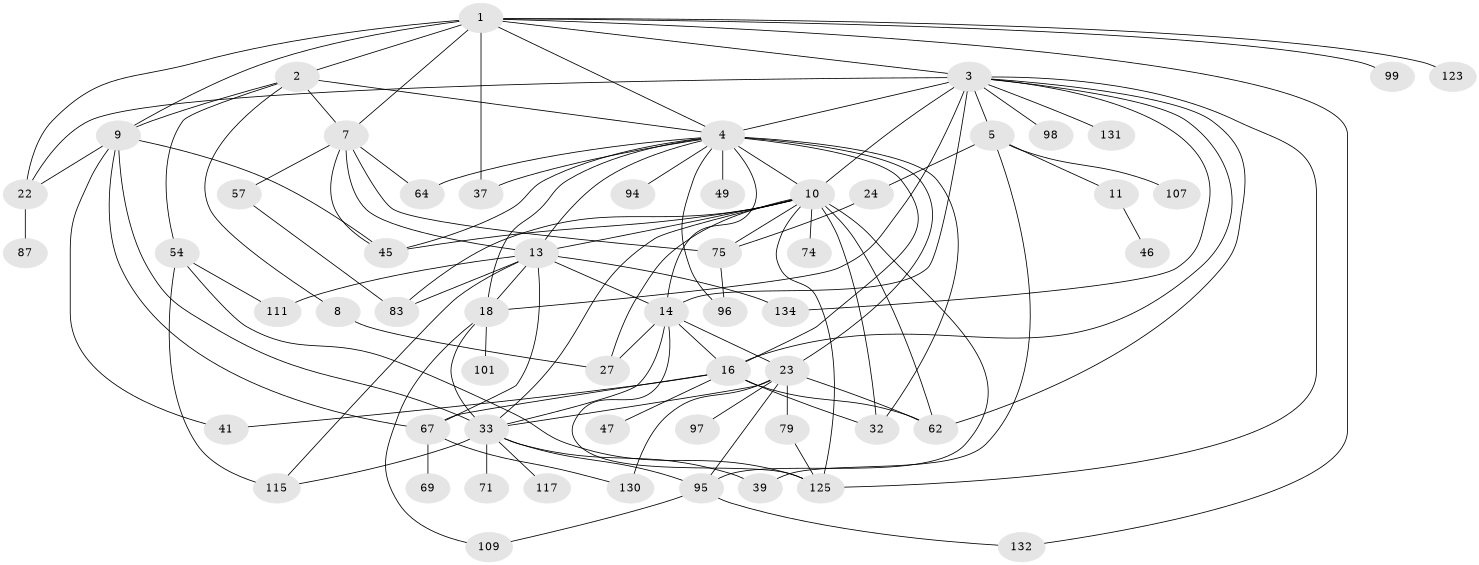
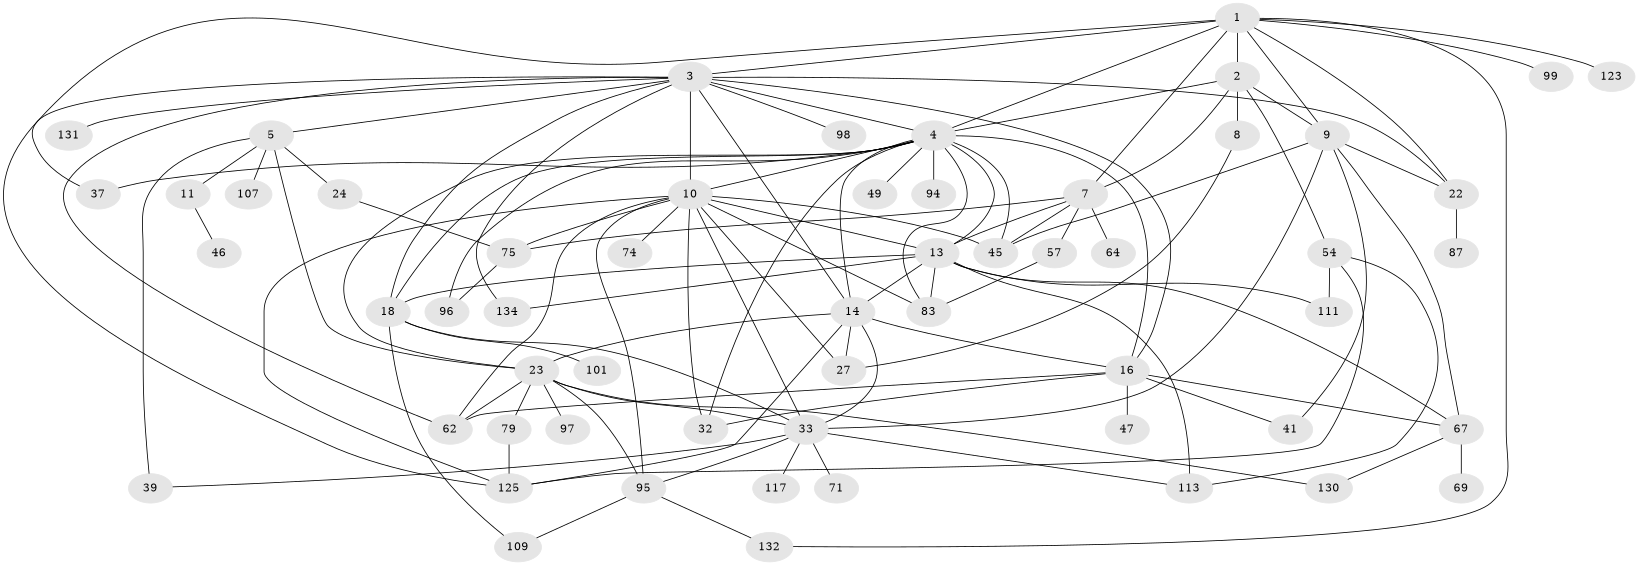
edge "4" -- "64": now "4" -- "83"
edge "5" -- "23": added
node "115": label "115" -> "113"
